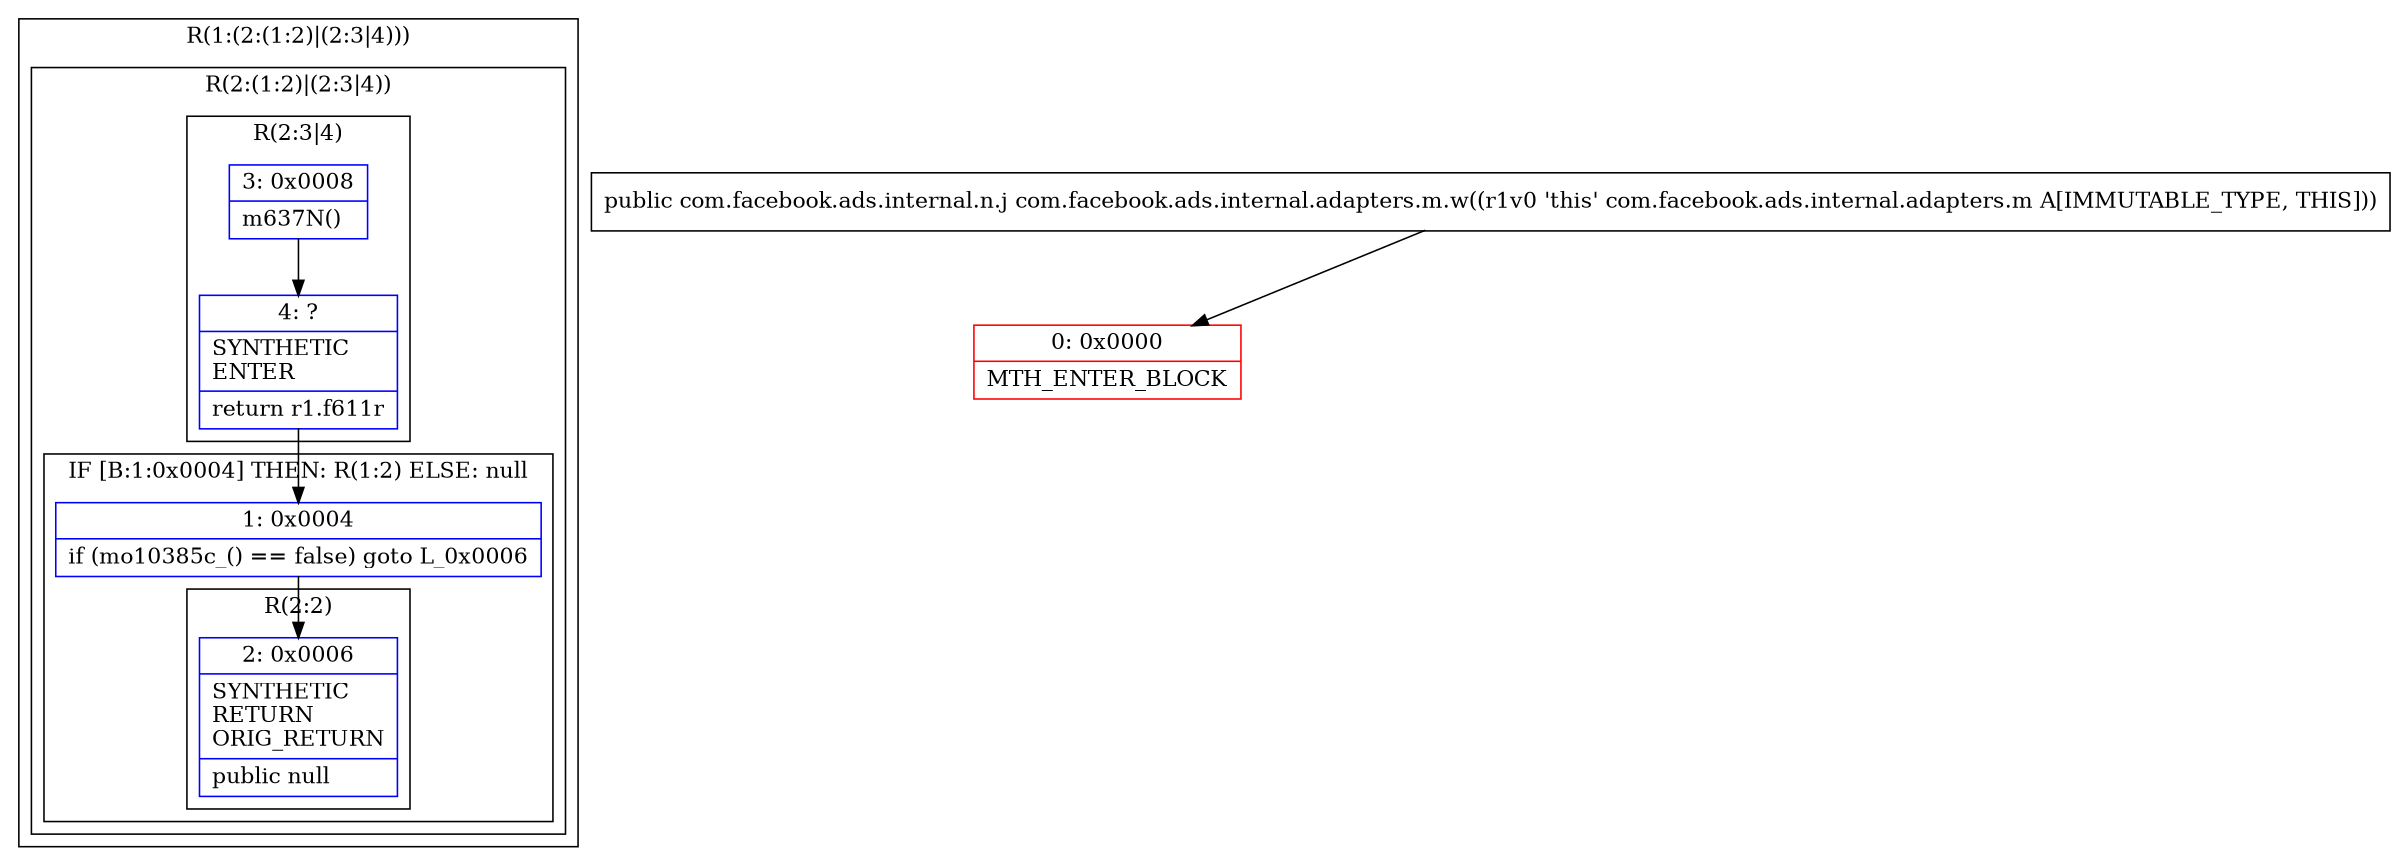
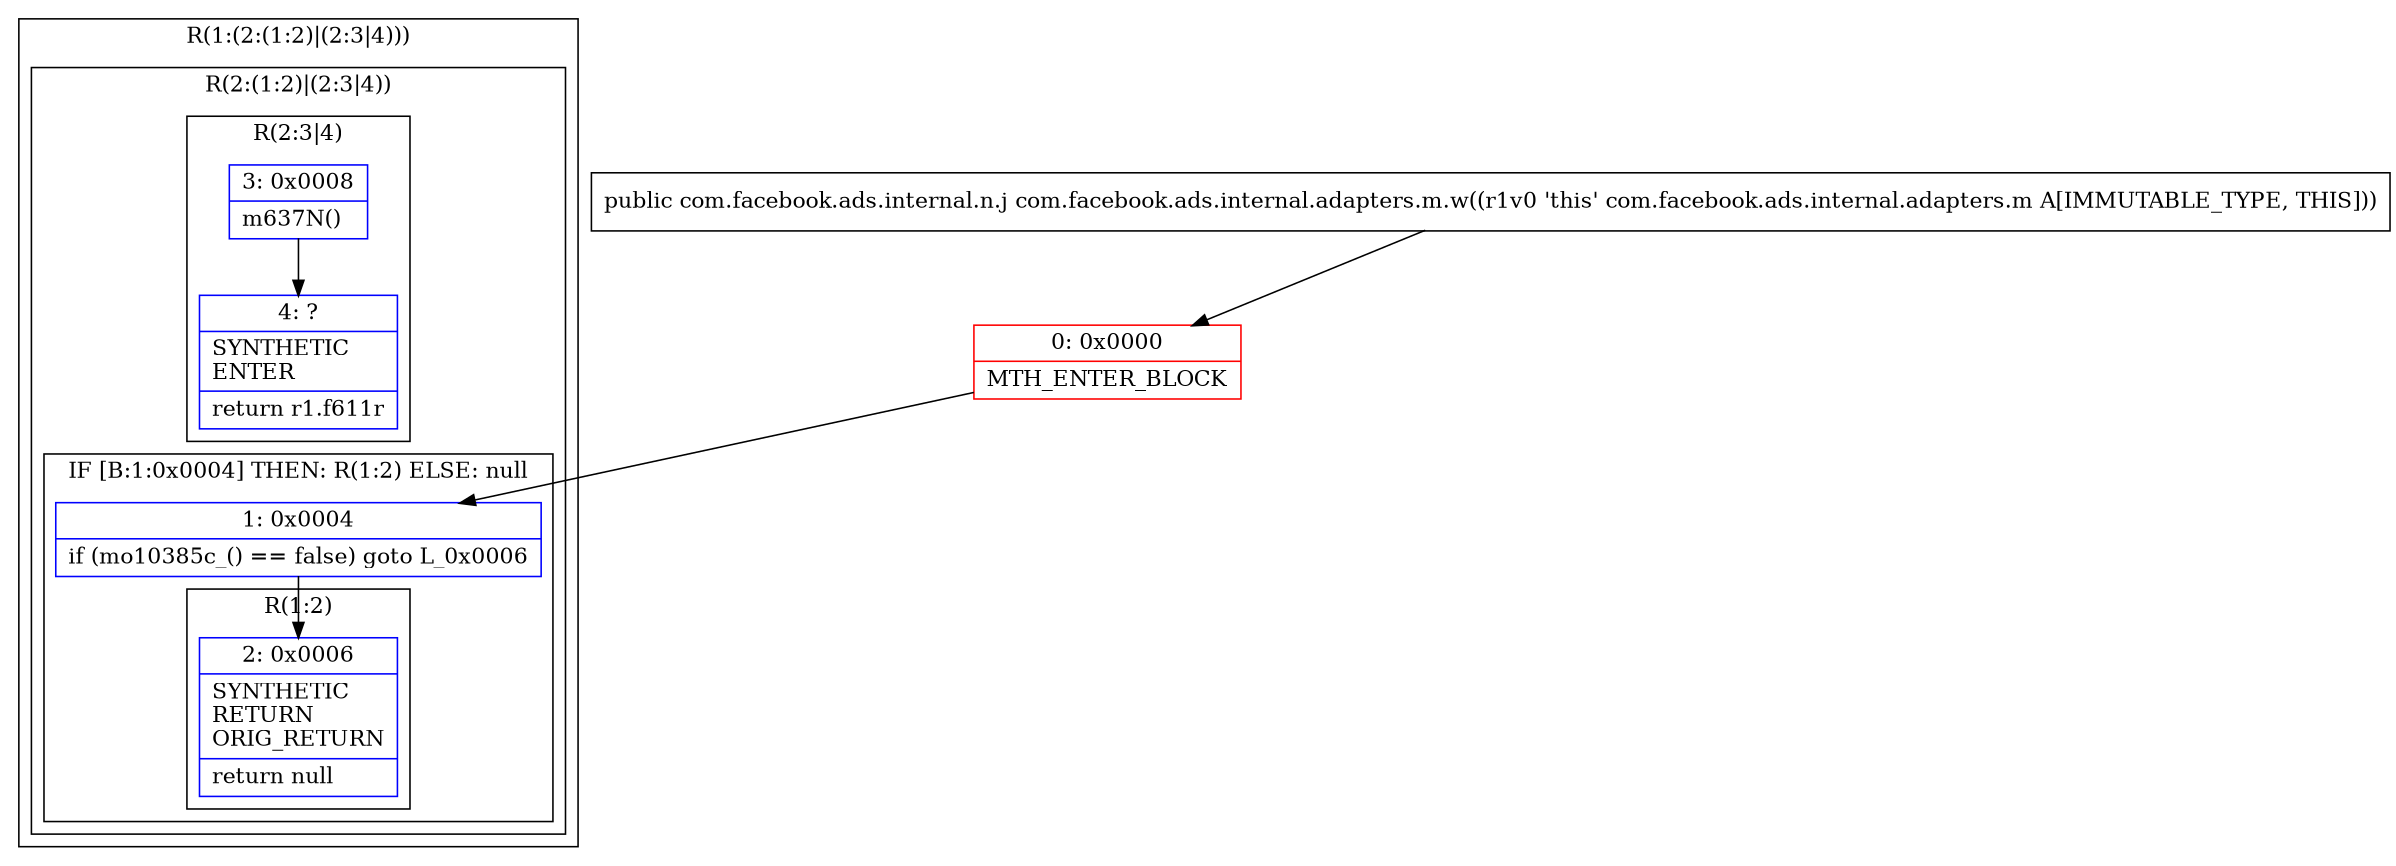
edge "4: ?" -> "1: 0x0004": now "0: 0x0000" -> "1: 0x0004"
cluster "R(2:2)": label "R(2:2)" -> "R(1:2)"
node "2: 0x0006": text "public null" -> "return null"
